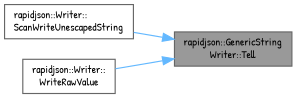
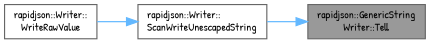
edge "rapidjson::Writer:: WriteRawValue" -> "rapidjson::GenericString Writer::Tell": now "rapidjson::Writer:: WriteRawValue" -> "rapidjson::Writer:: ScanWriteUnescapedString"
